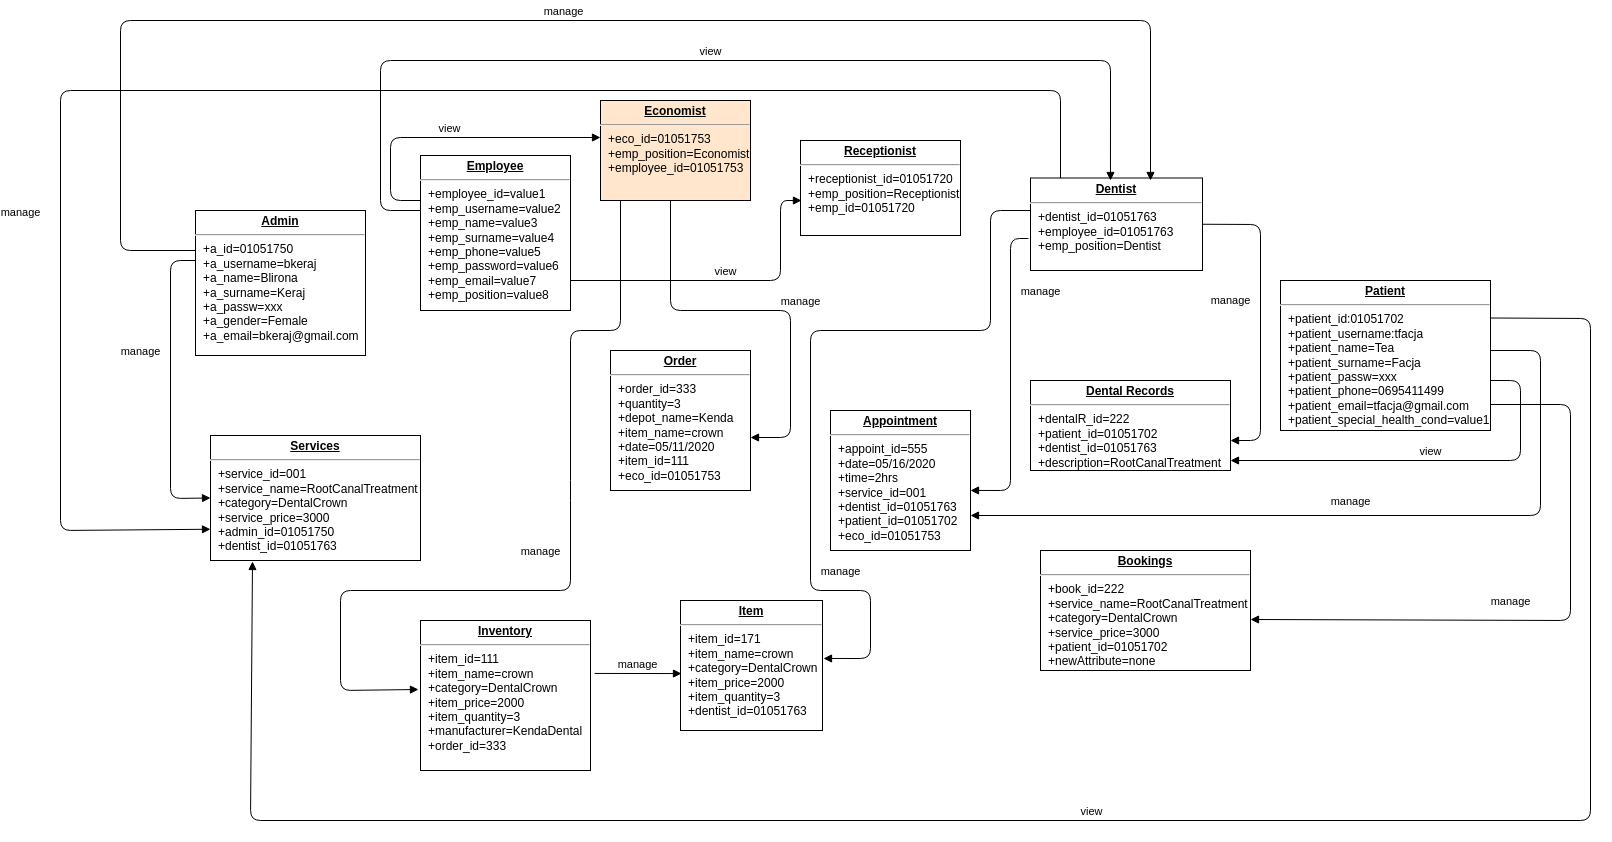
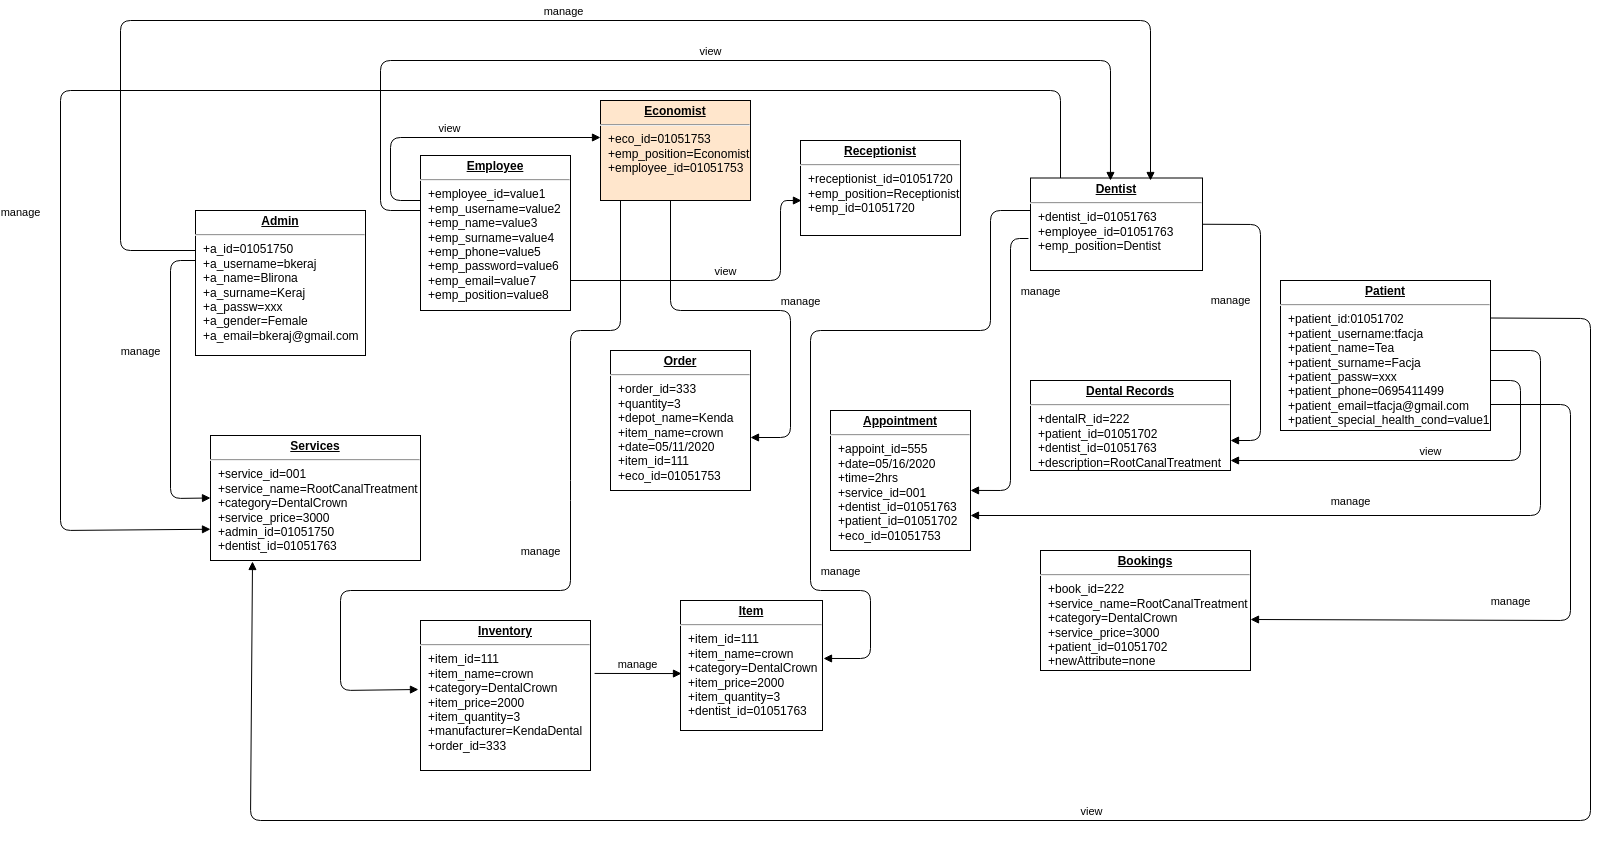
node "Item +item_id=171 +item_name=crown +category=DentalCrown +item_price=2000 +item_quantity=3 +dentist_id=01051763": label "Item +item_id=171 +item_name=crown +category=DentalCrown +item_price=2000 +item_quantity=3 +dentist_id=01051763" -> "Item +item_id=111 +item_name=crown +category=DentalCrown +item_price=2000 +item_quantity=3 +dentist_id=01051763"
